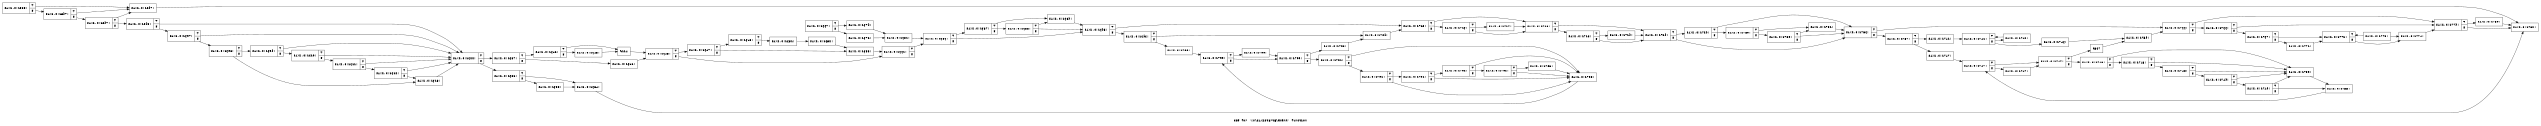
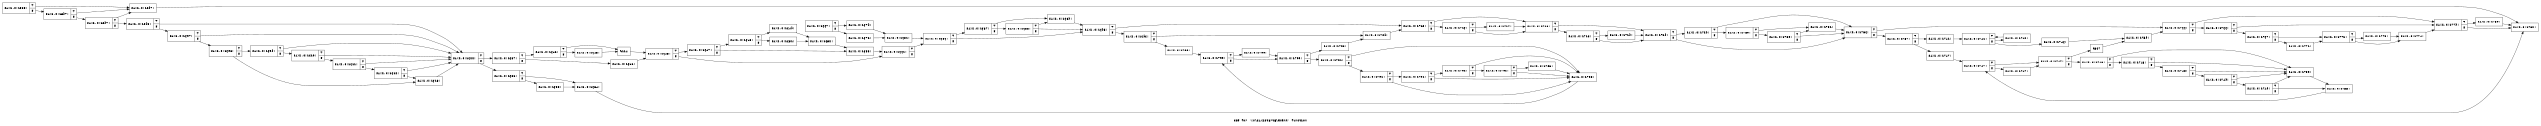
node "SAX2.c:1649:": added
edge "SAX2.c:1773:" -> "SAX2.c:1772:": reversed
